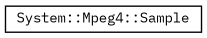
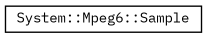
node "System::Mpeg4::Sample": label "System::Mpeg4::Sample" -> "System::Mpeg6::Sample"
